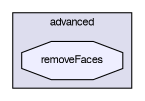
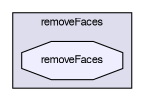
cluster "advanced": label "advanced" -> "removeFaces"
